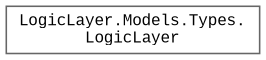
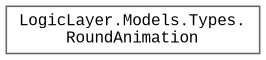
node "LogicLayer.Models.Types. LogicLayer": label "LogicLayer.Models.Types. LogicLayer" -> "LogicLayer.Models.Types. RoundAnimation"
